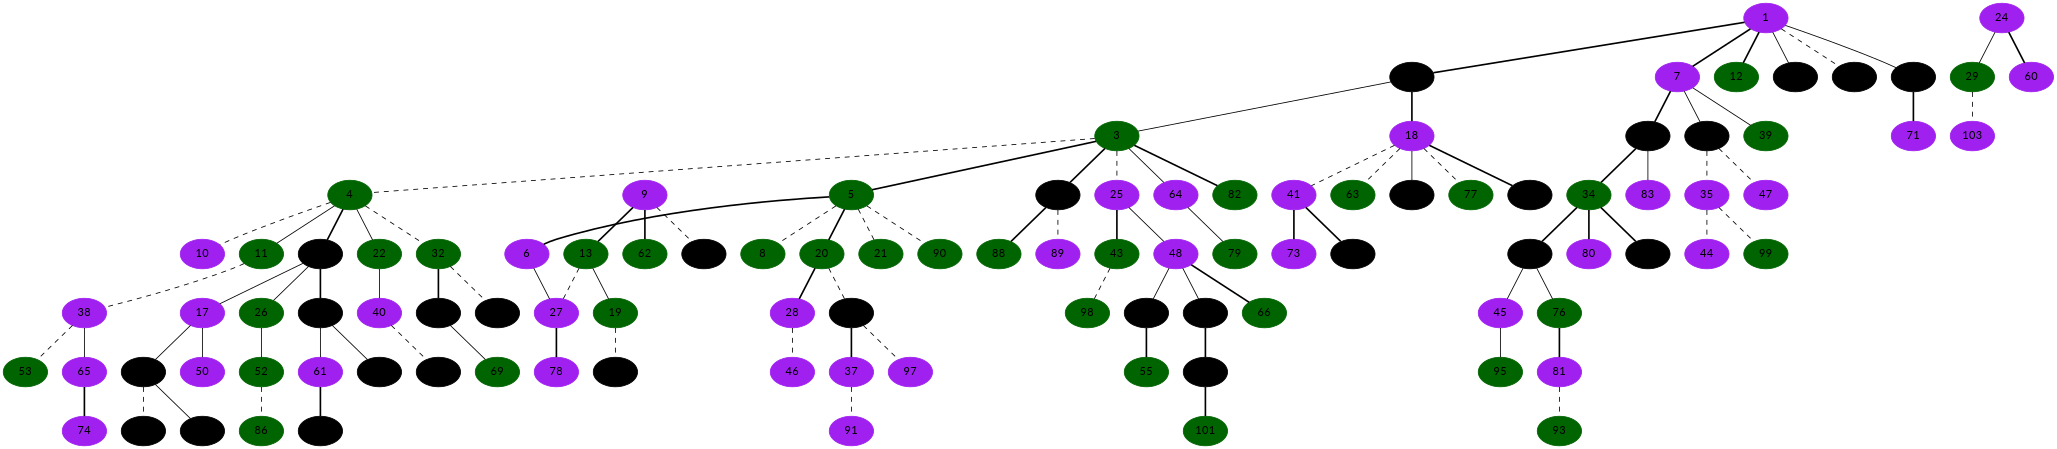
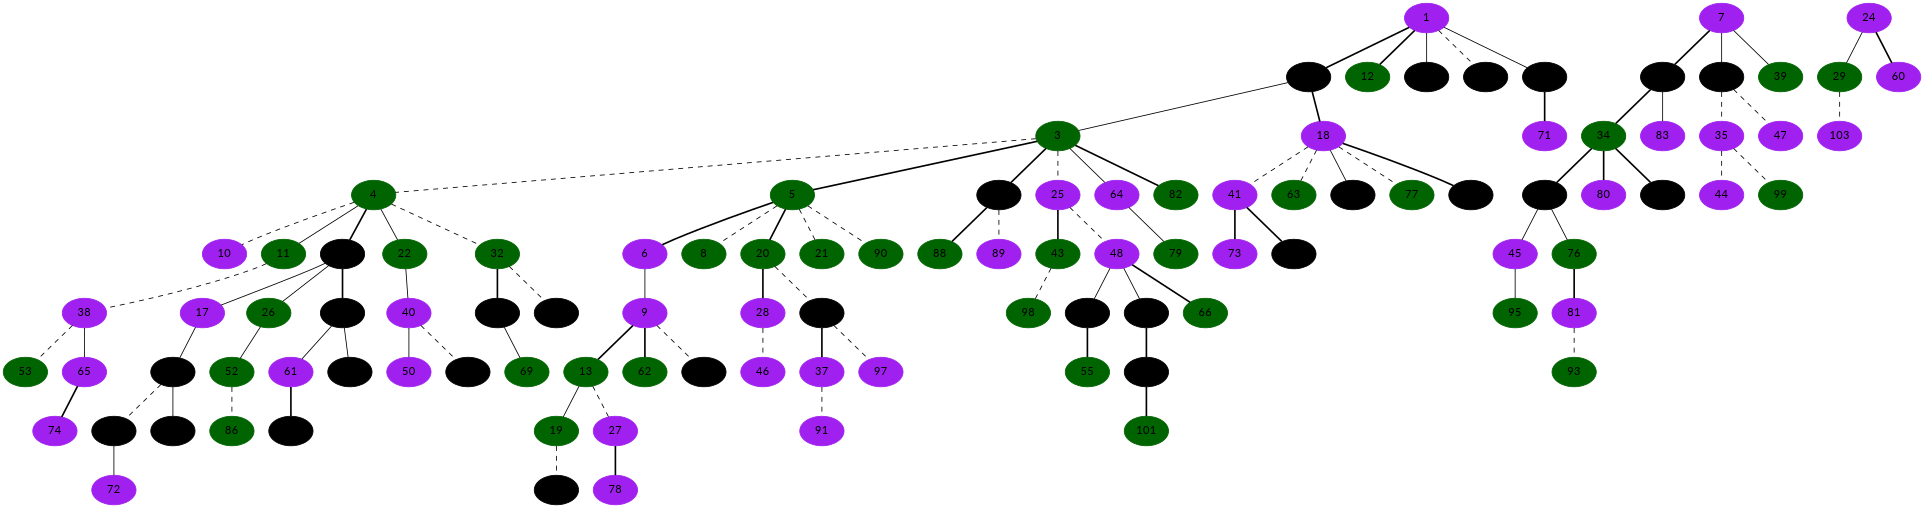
edge "1" -- "7": removed
edge "25" -- "48": style solid -> dashed
edge "6" -- "27": now "6" -- "9"
edge "17" -- "50": now "40" -- "50"
node "72": added
